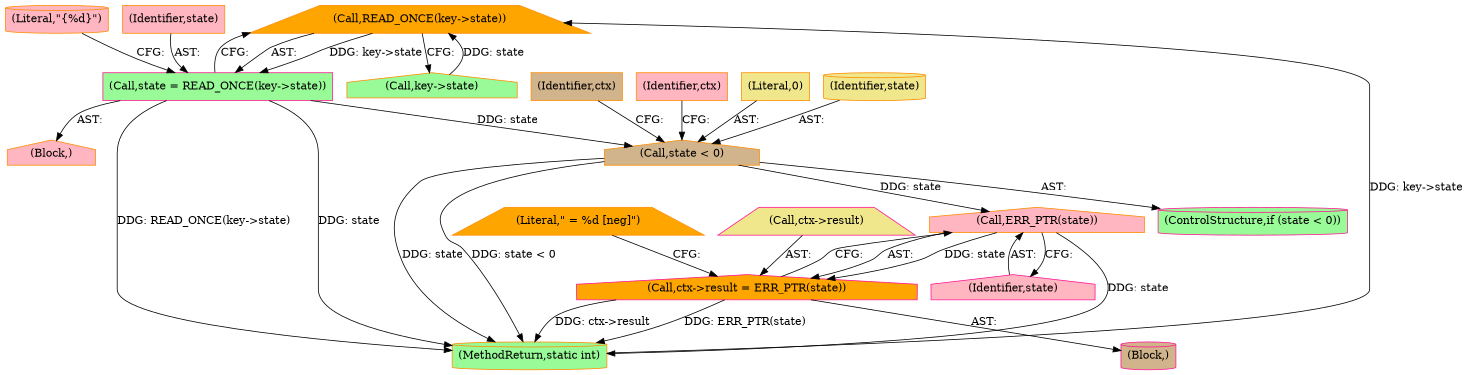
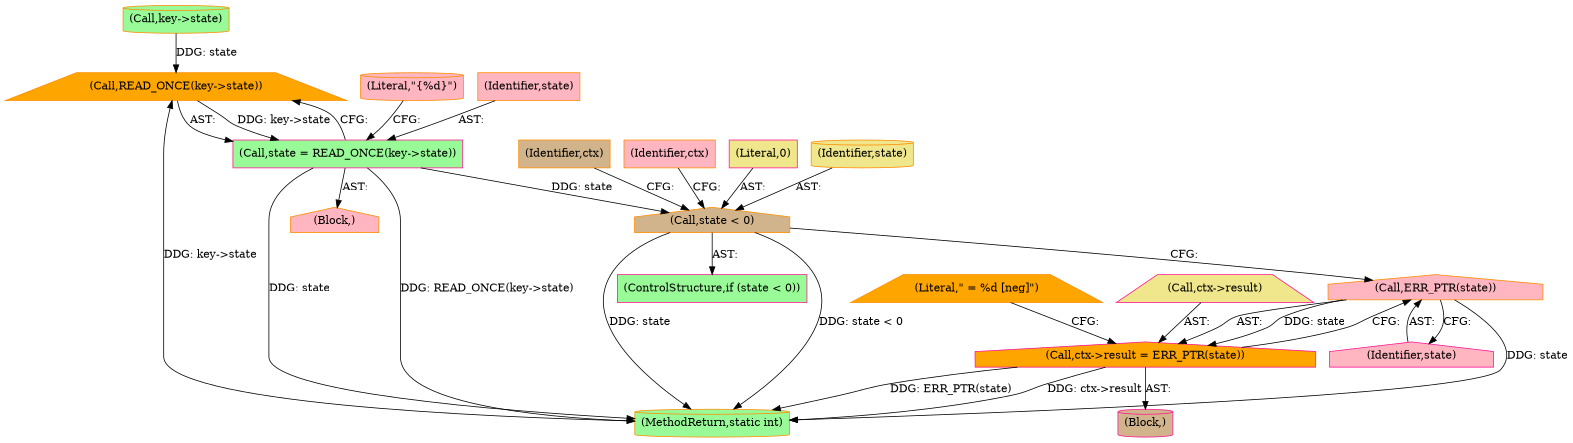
edge "(Call,READ_ONCE(key->state))" -> "(Call,key->state)": removed, label "CFG:"
node "(Call,key->state)": shape house -> cylinder
node "(Literal,0)": color darkorange -> deeppink
edge "(Call,state < 0)" -> "(Call,ERR_PTR(state))": label "DDG: state" -> "CFG: "
node "(ControlStructure,if (state < 0))": shape cylinder -> box
